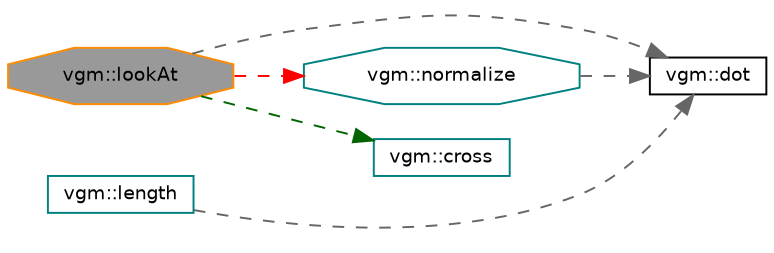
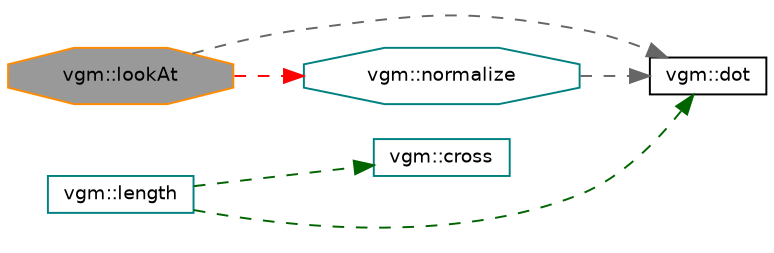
edge "vgm::lookAt" -> "vgm::cross": now "vgm::length" -> "vgm::cross"
edge "vgm::length" -> "vgm::dot": color gray40 -> darkgreen
